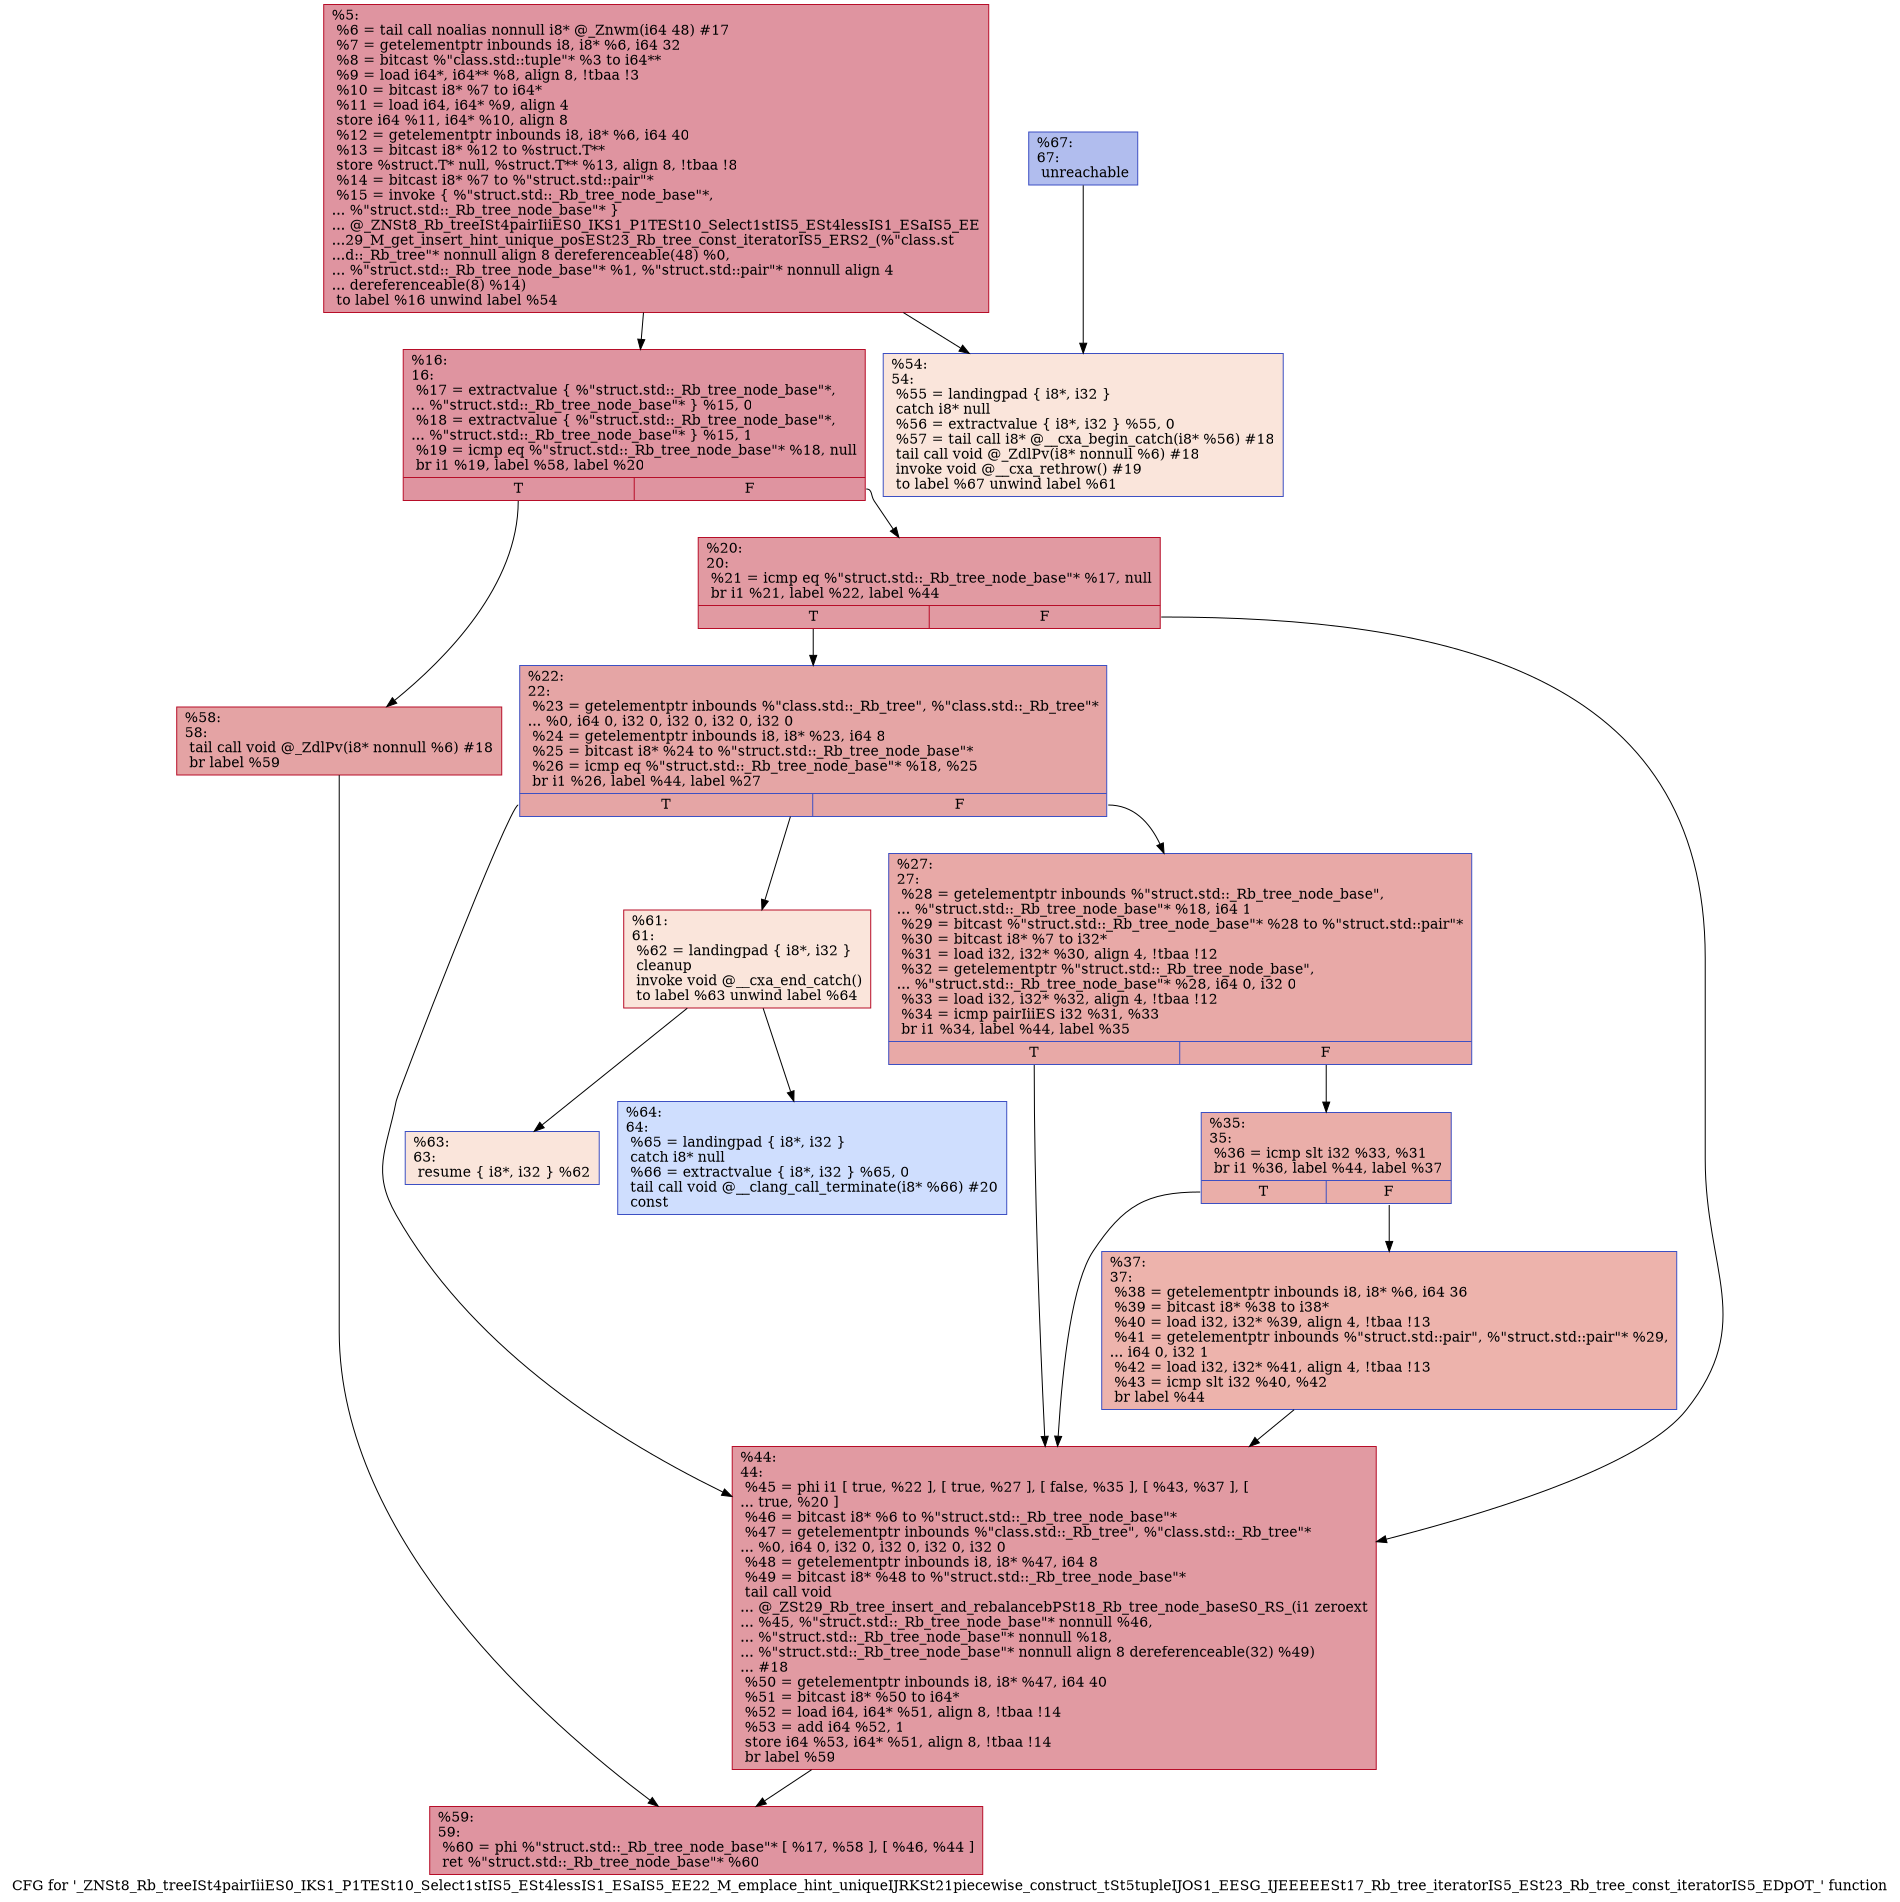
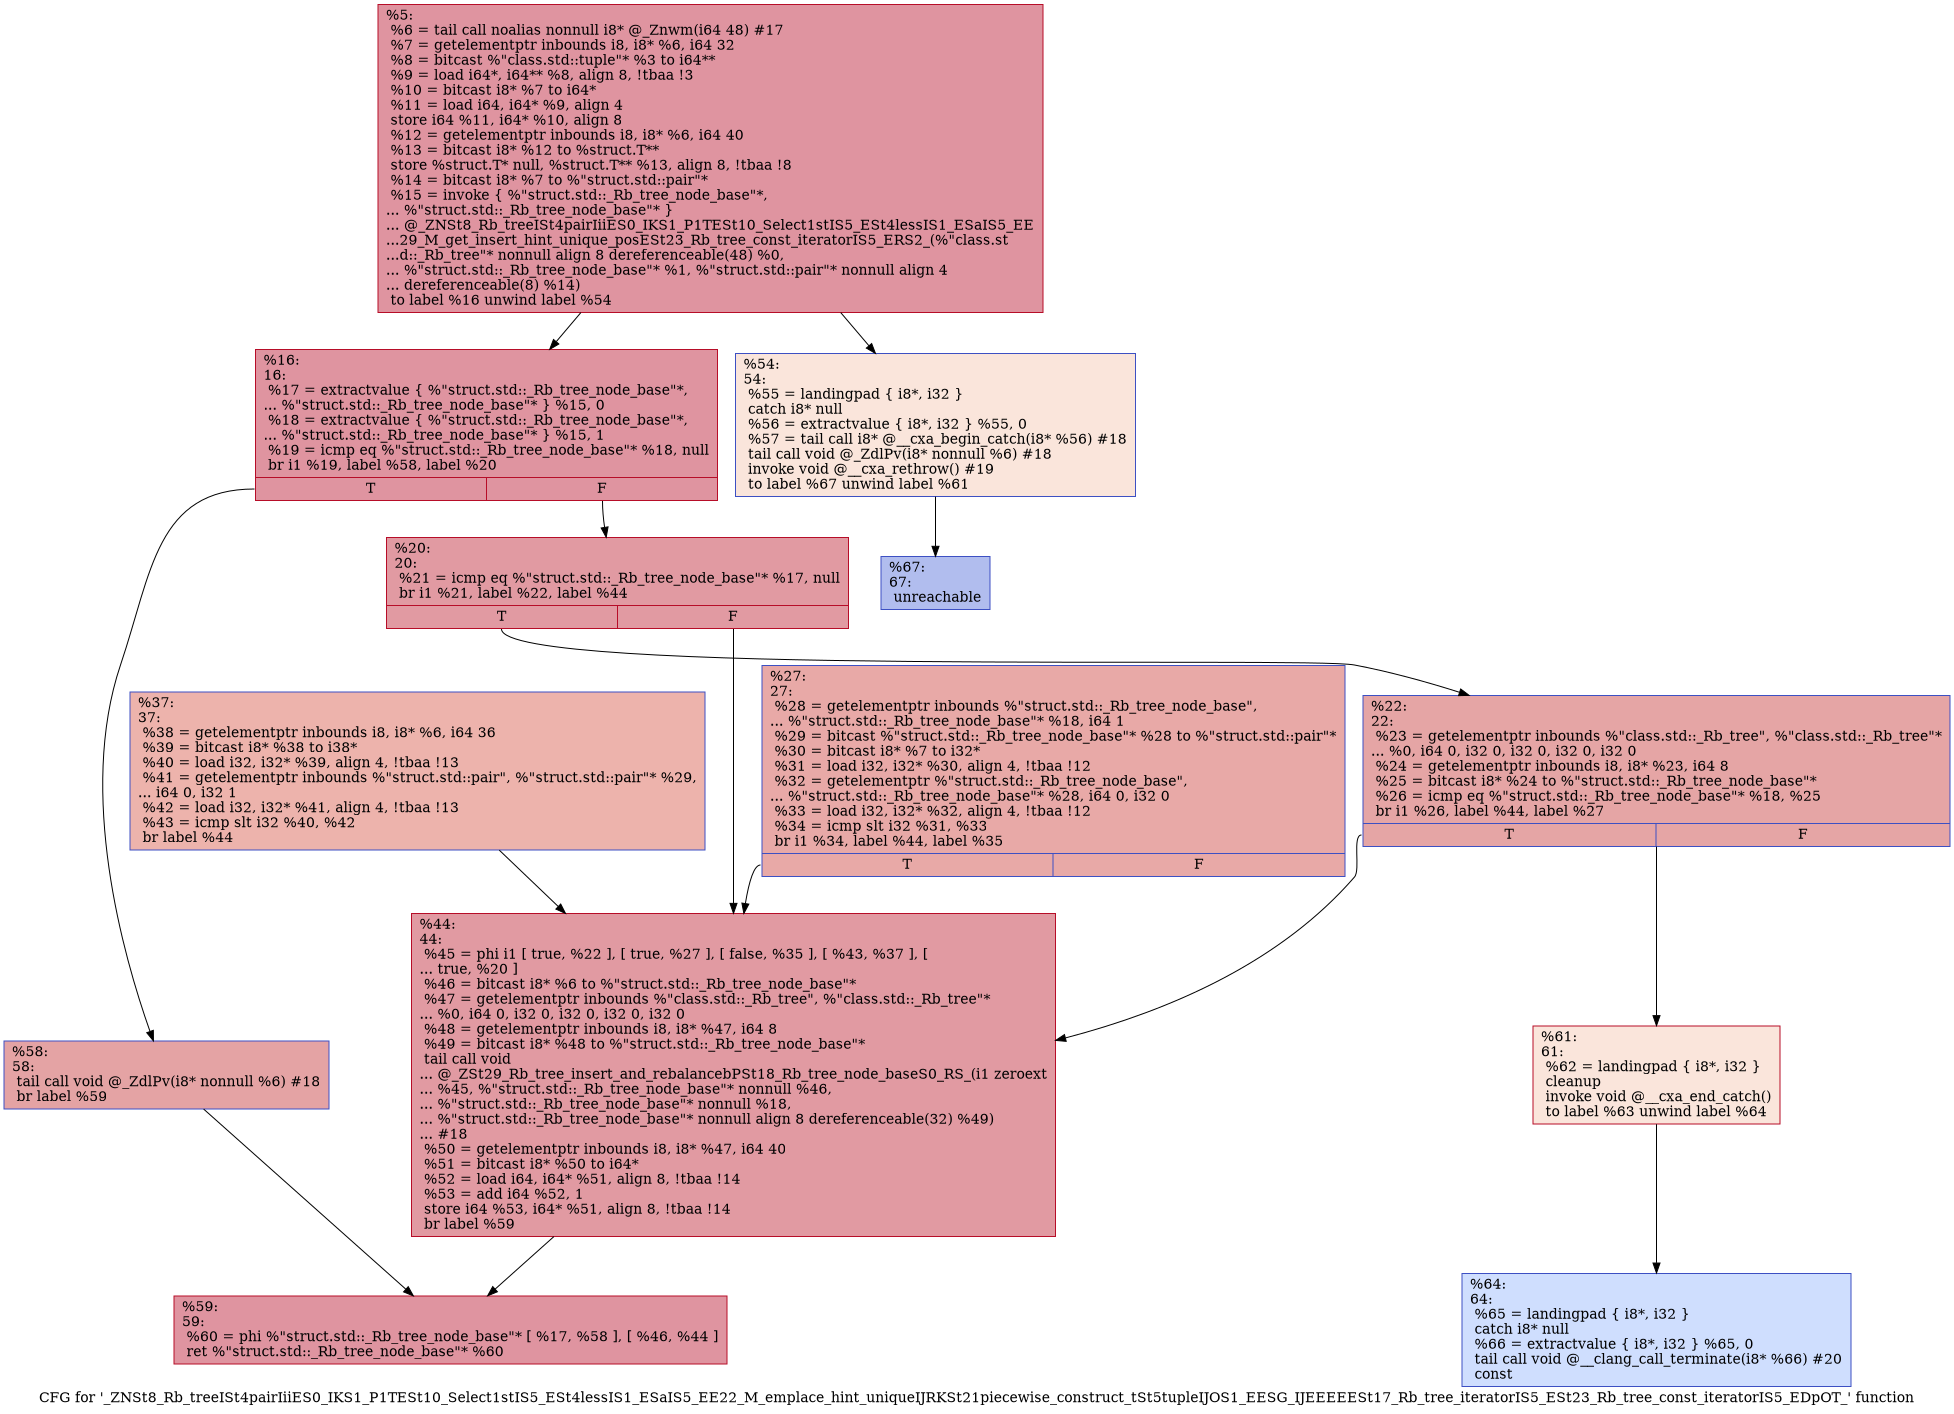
edge "%67:" -> "%54:": reversed
node "%58:": color #b70d28ff -> #3d50c3ff
edge "%22:" -> "%27:": removed
node "%27:": text "%34 = icmp pairIiiES i32 %31, %33" -> "%34 = icmp slt i32 %31, %33"
node "%63:": removed
node "%35:": removed
